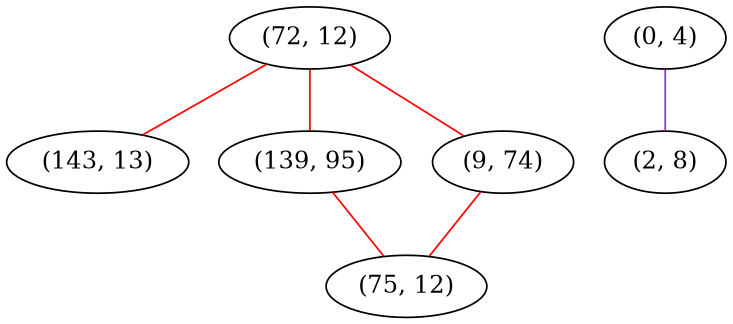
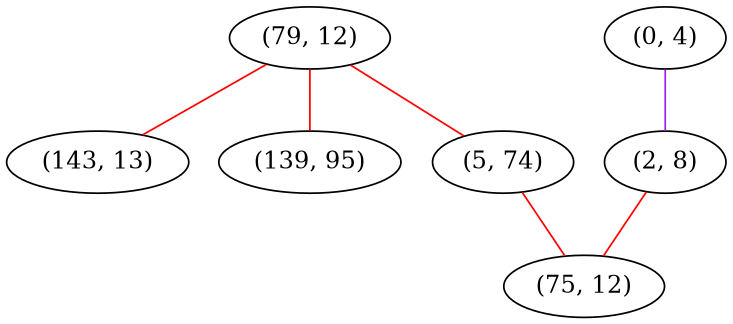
node "(72, 12)": label "(72, 12)" -> "(79, 12)"
node "(9, 74)": label "(9, 74)" -> "(5, 74)"
edge "(139, 95)" -- "(75, 12)": now "(2, 8)" -- "(75, 12)"
